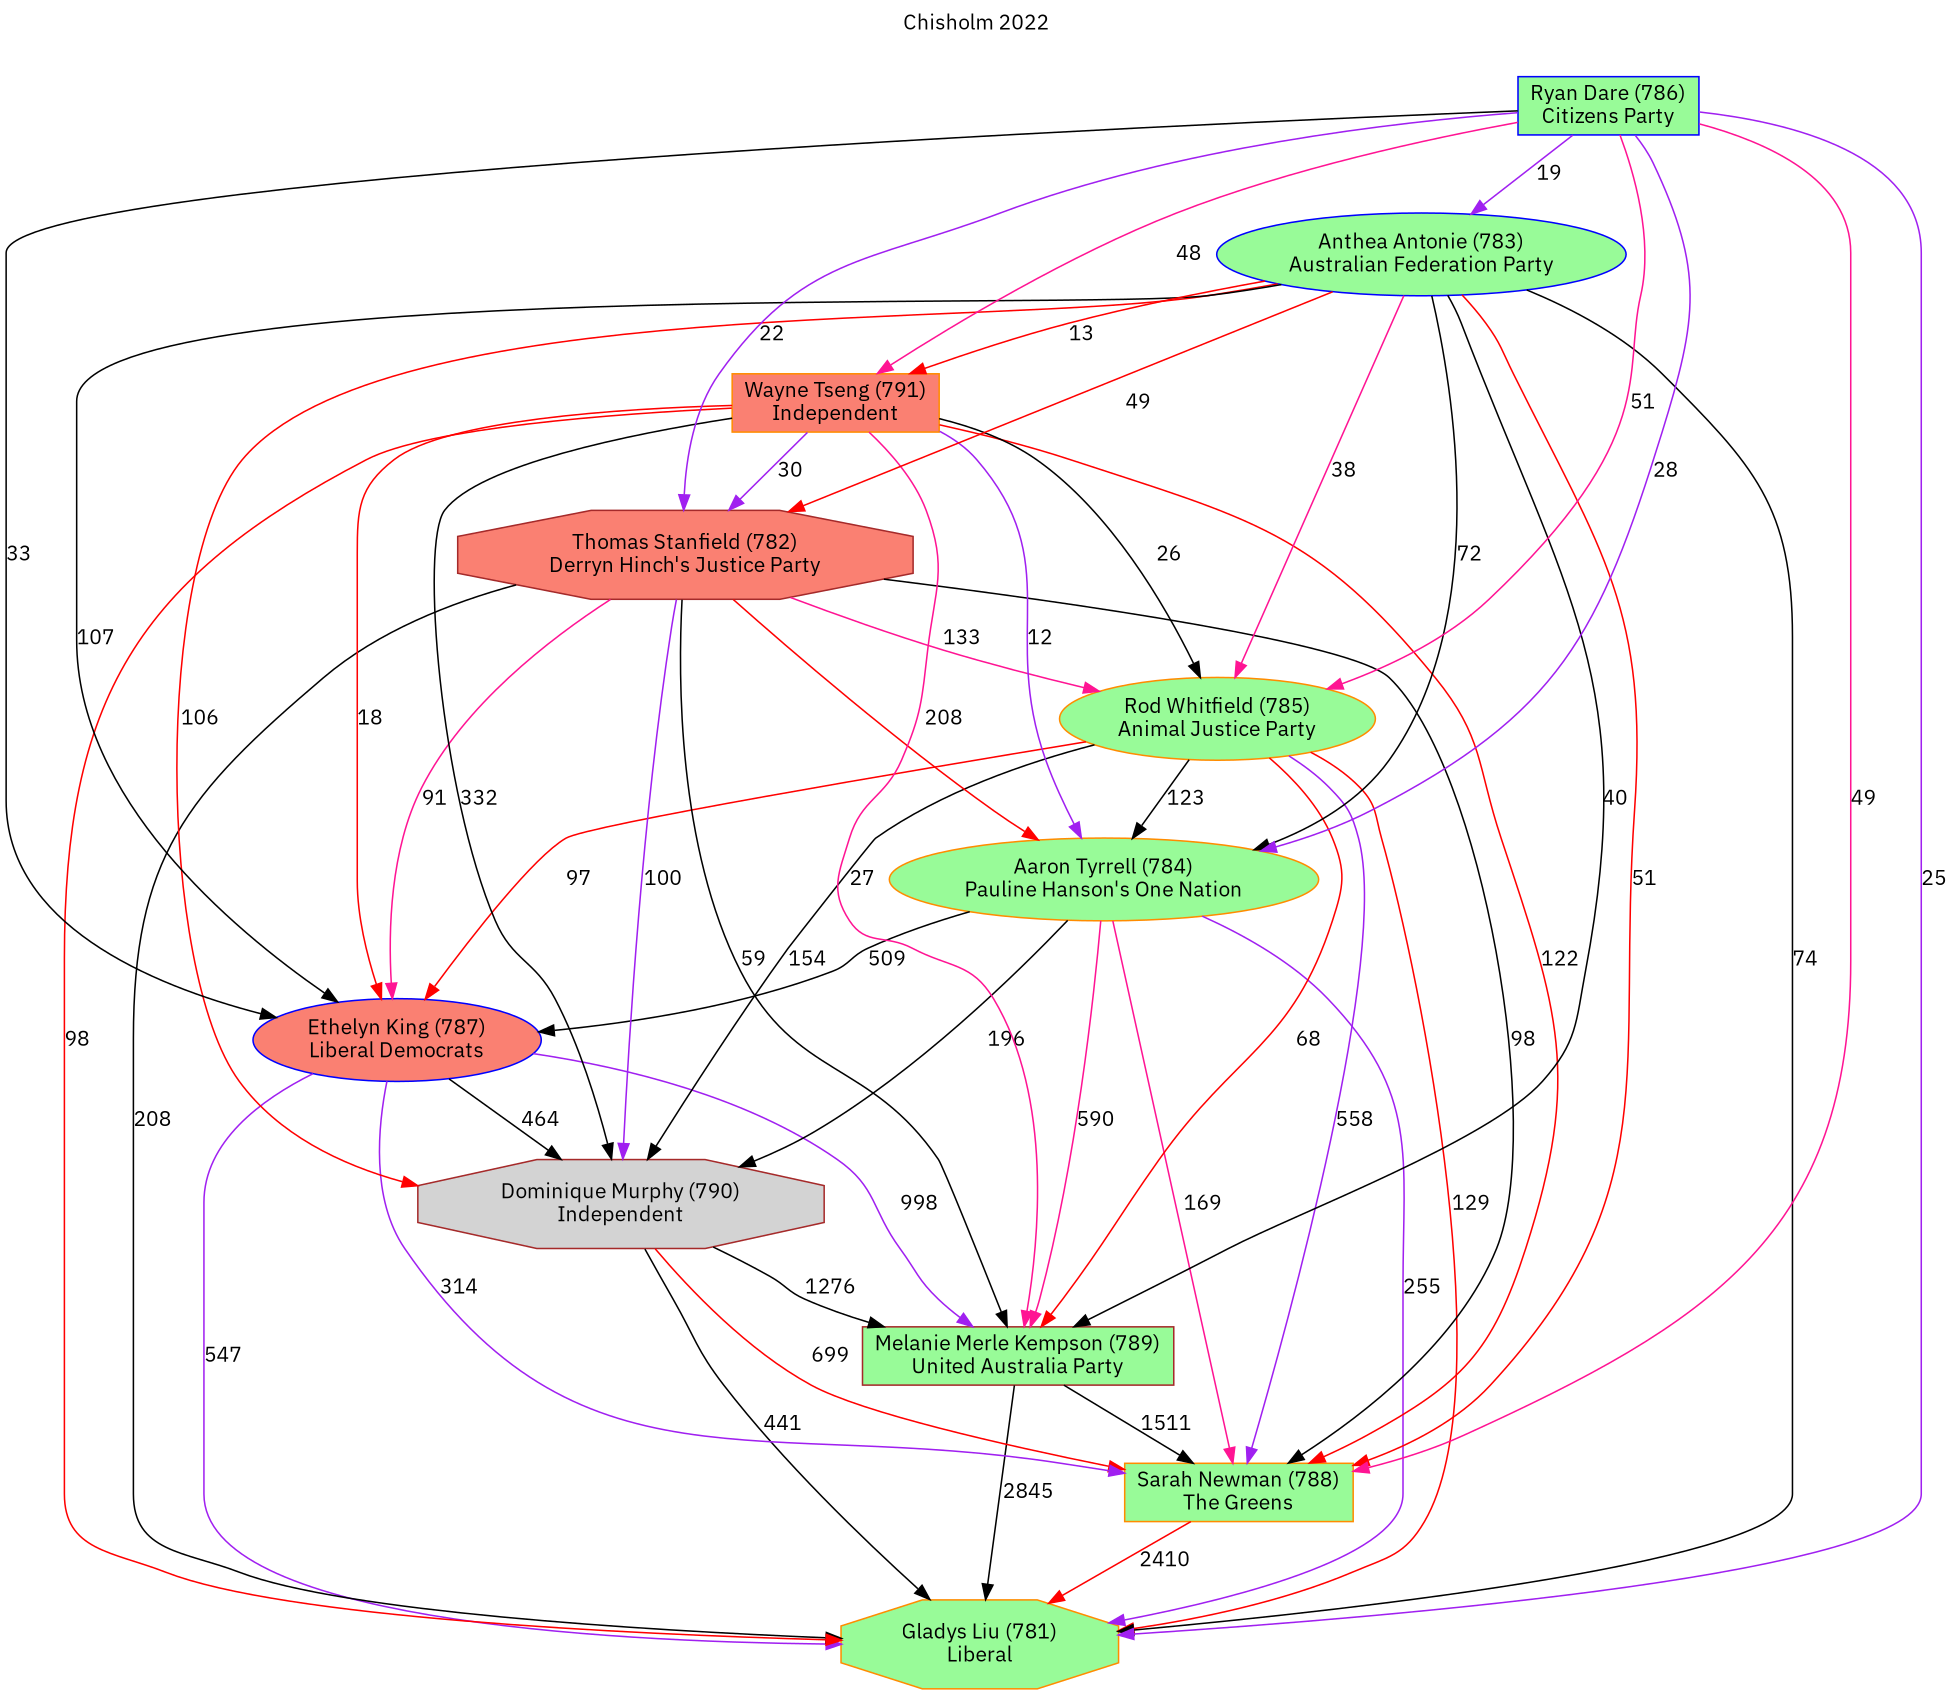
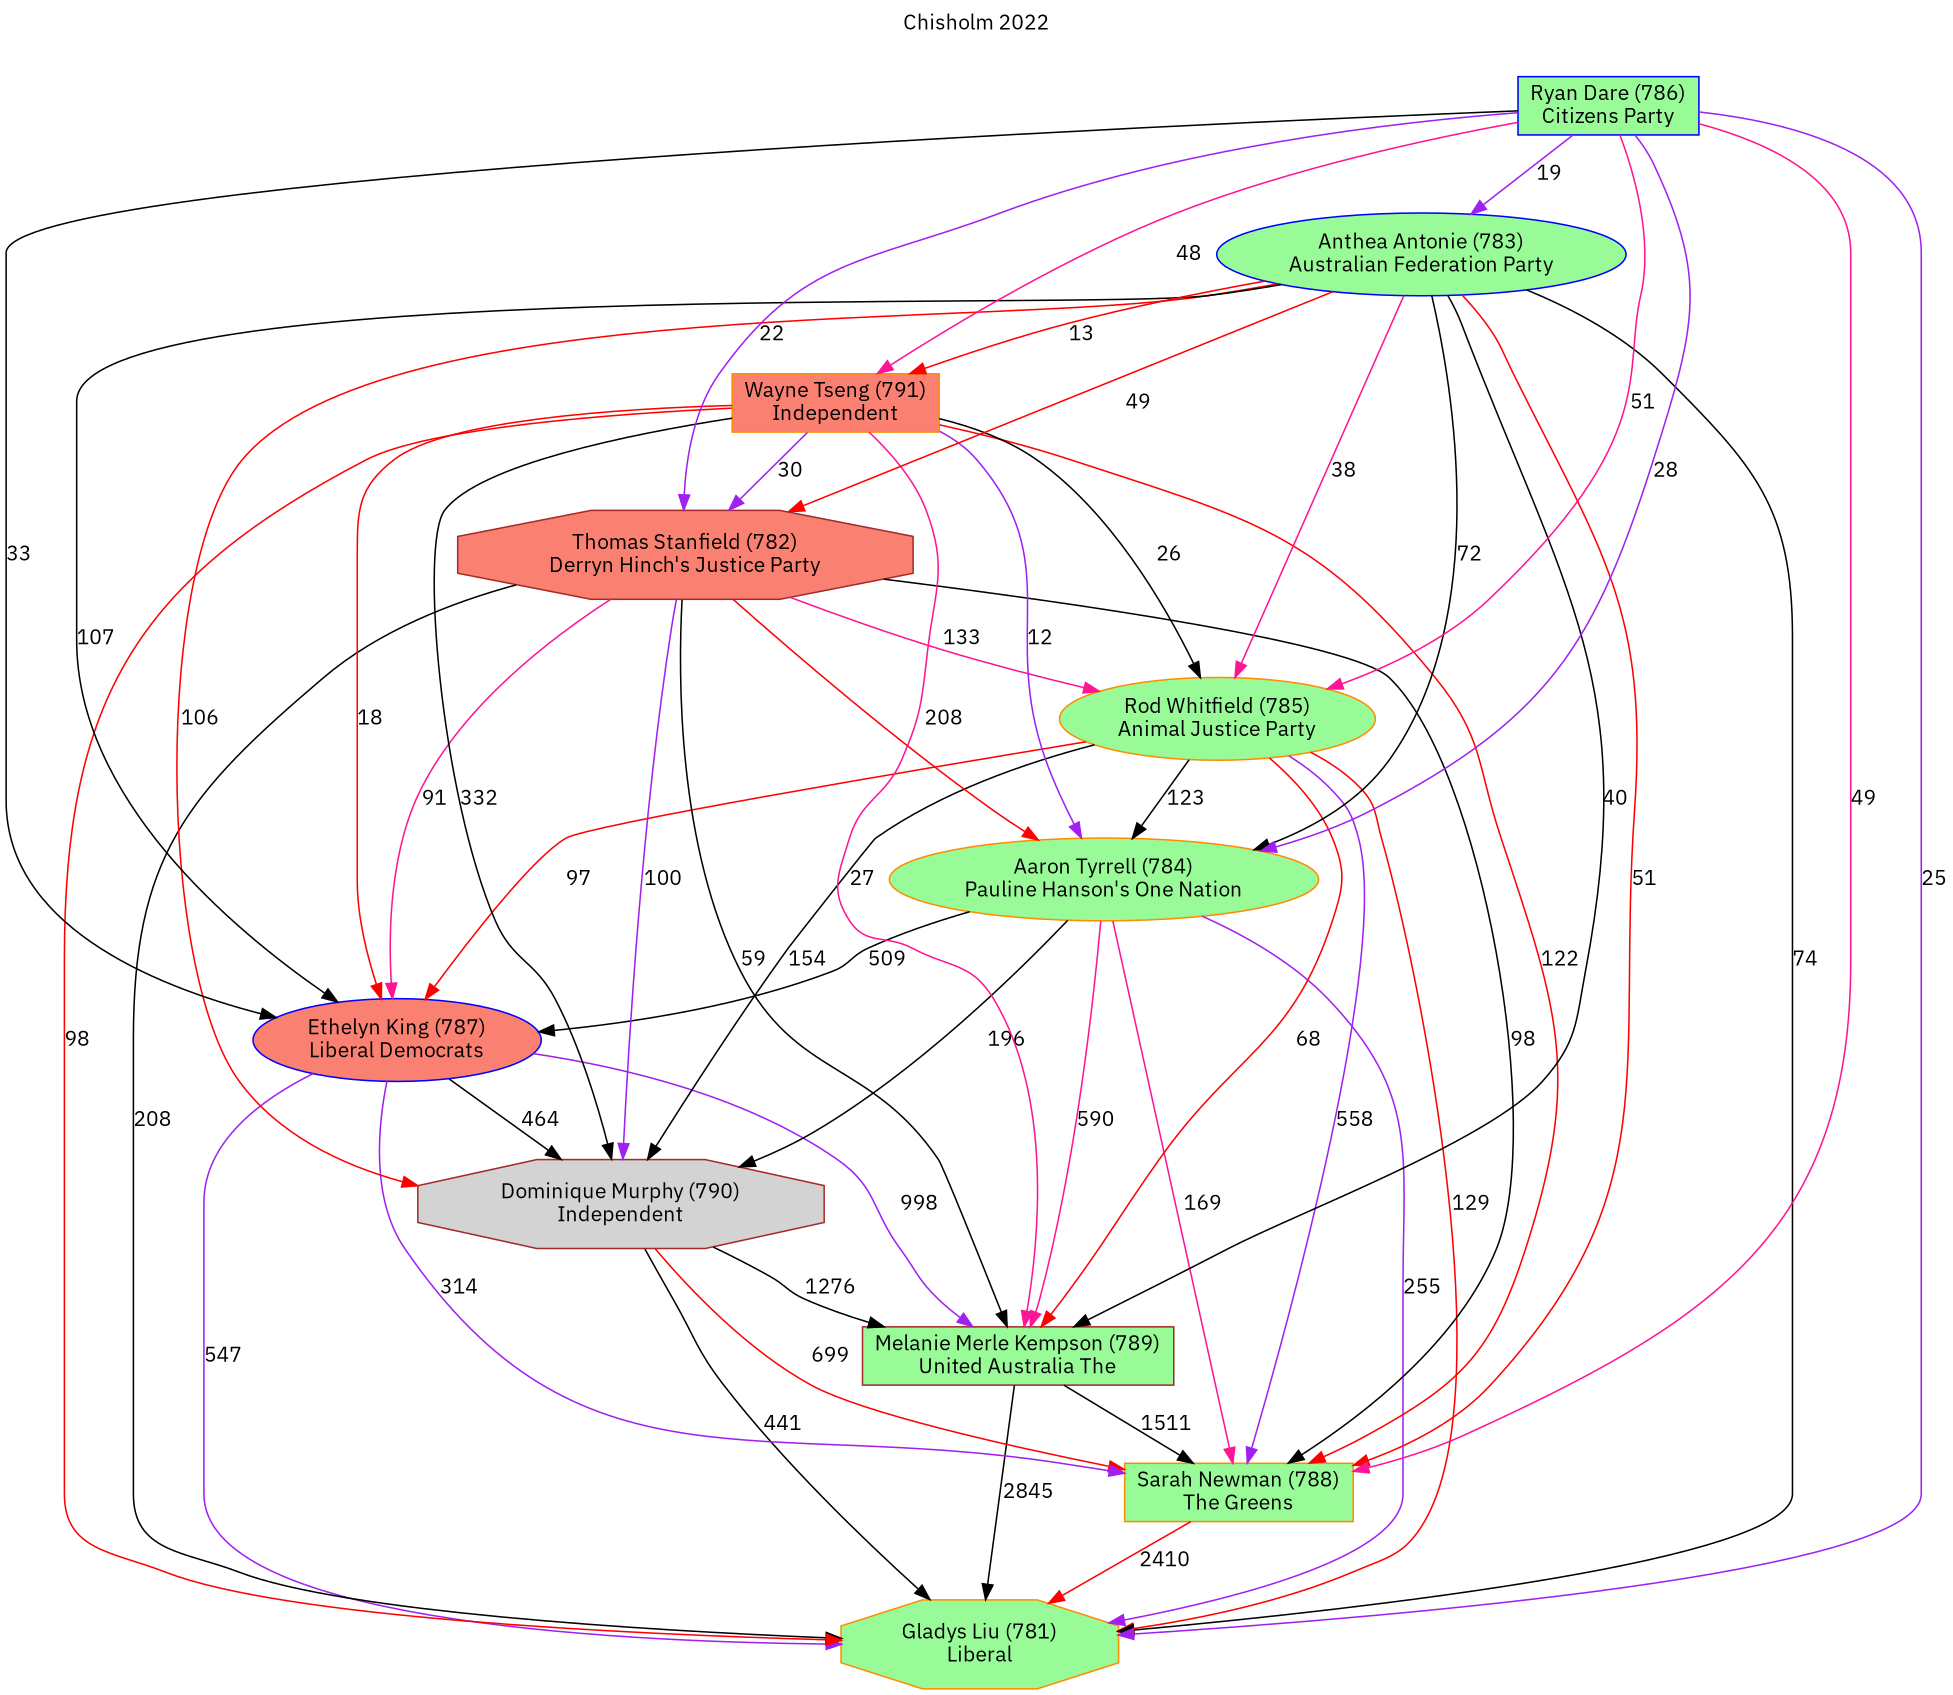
node "Melanie Merle Kempson (789) United Australia Party": label "Melanie Merle Kempson (789) United Australia Party" -> "Melanie Merle Kempson (789) United Australia The"
